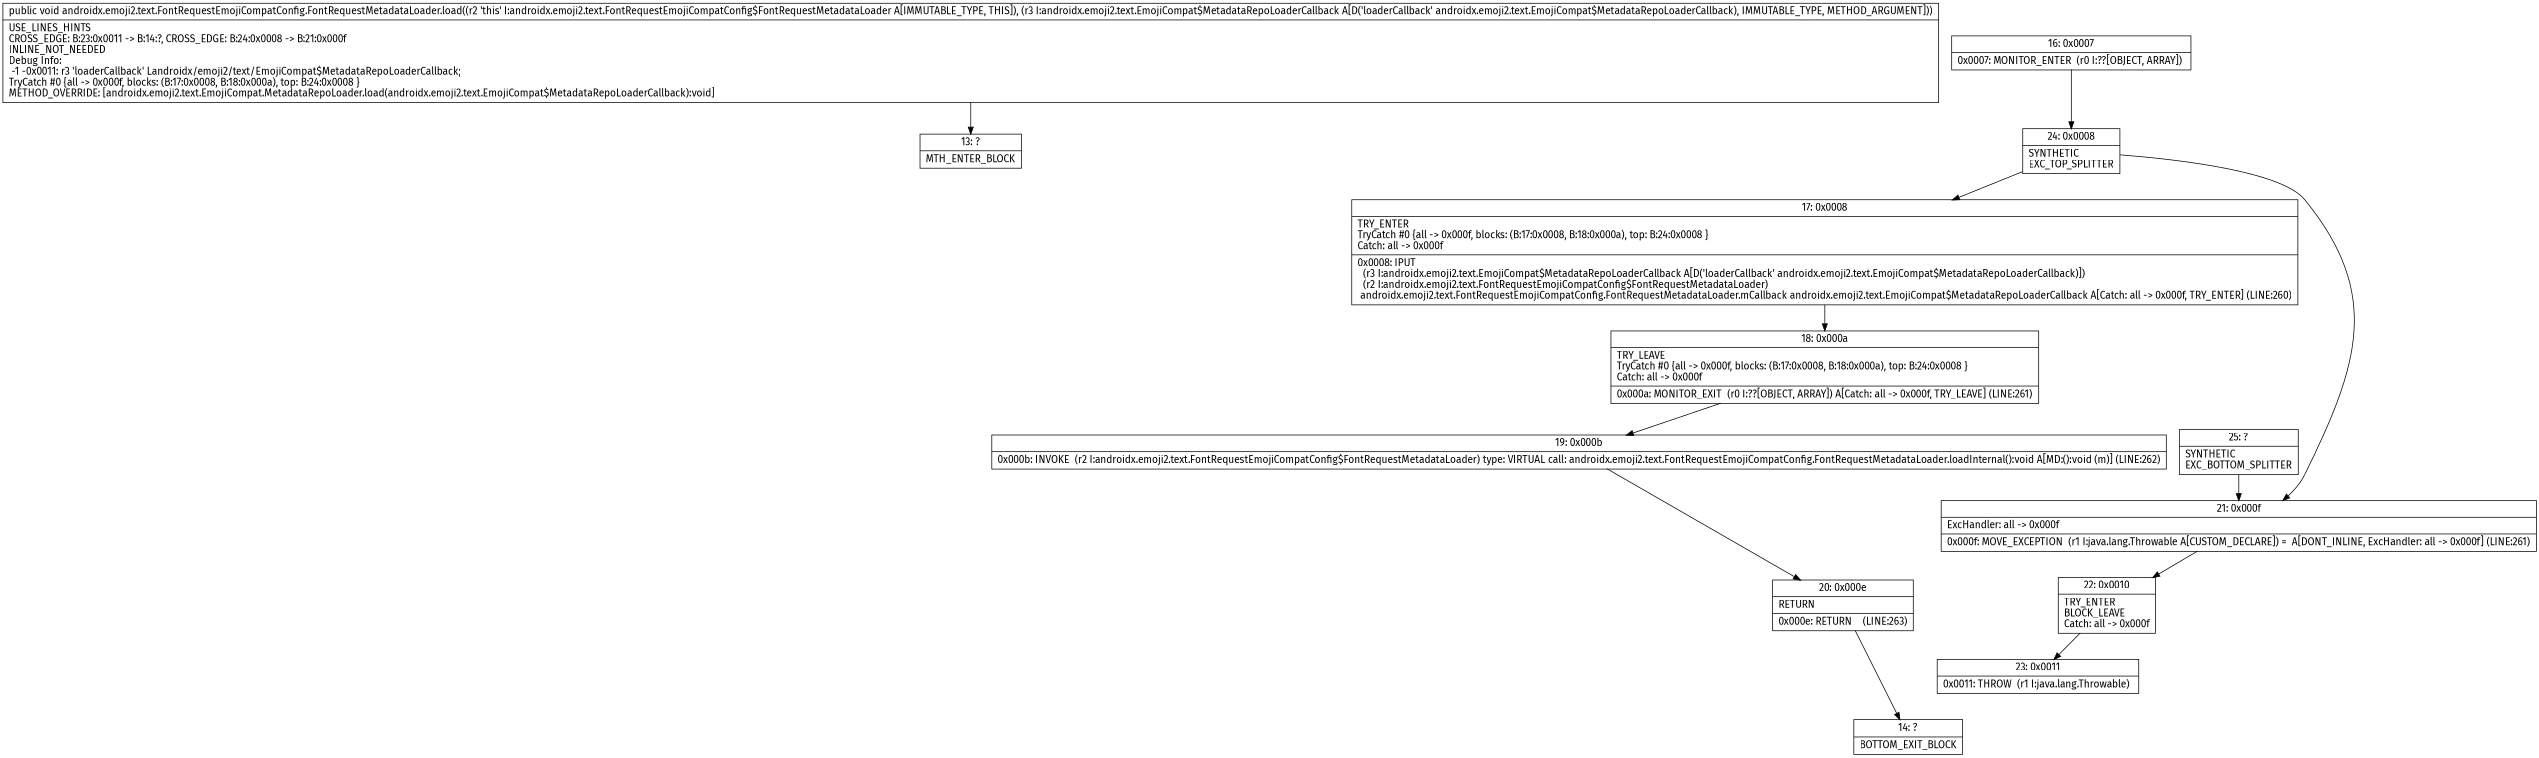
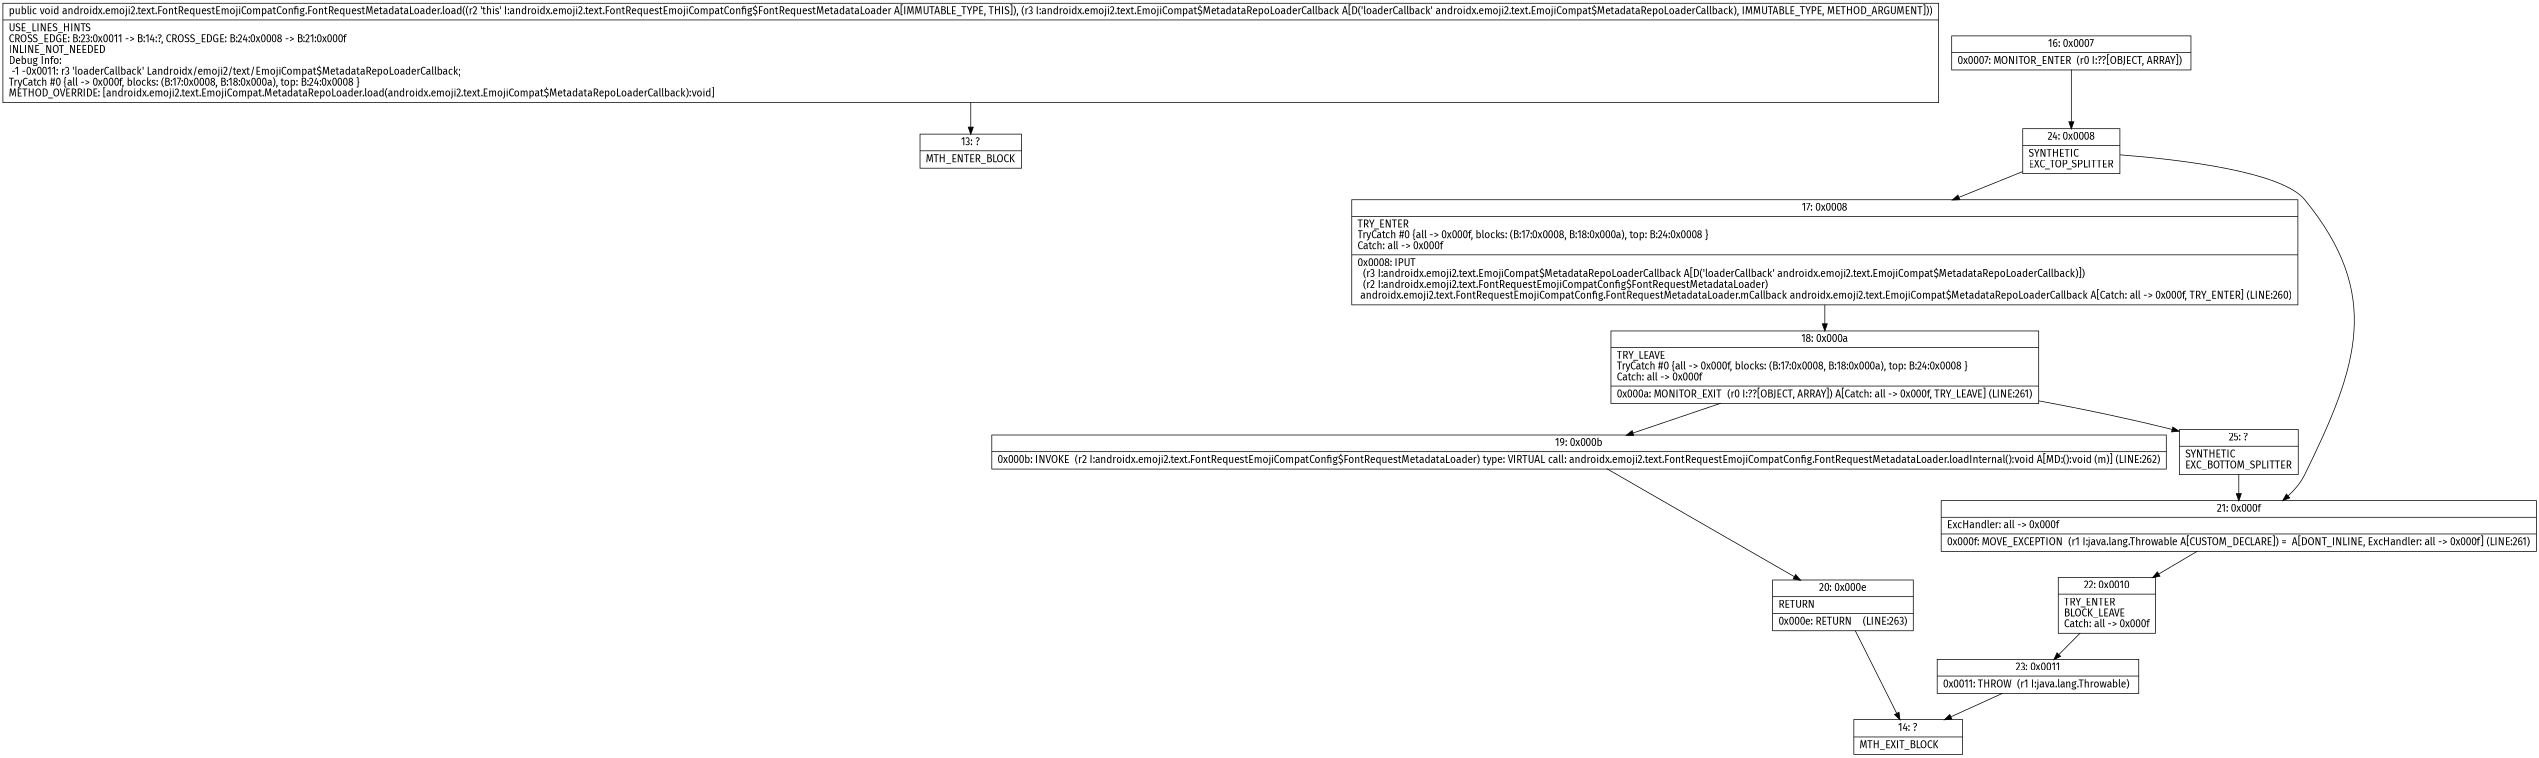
edge "18: 0x000a" -> "25: ?": added
edge "23: 0x0011" -> "14: ?": added
node "14: ?": text "BOTTOM_EXIT_BLOCK" -> "MTH_EXIT_BLOCK"
